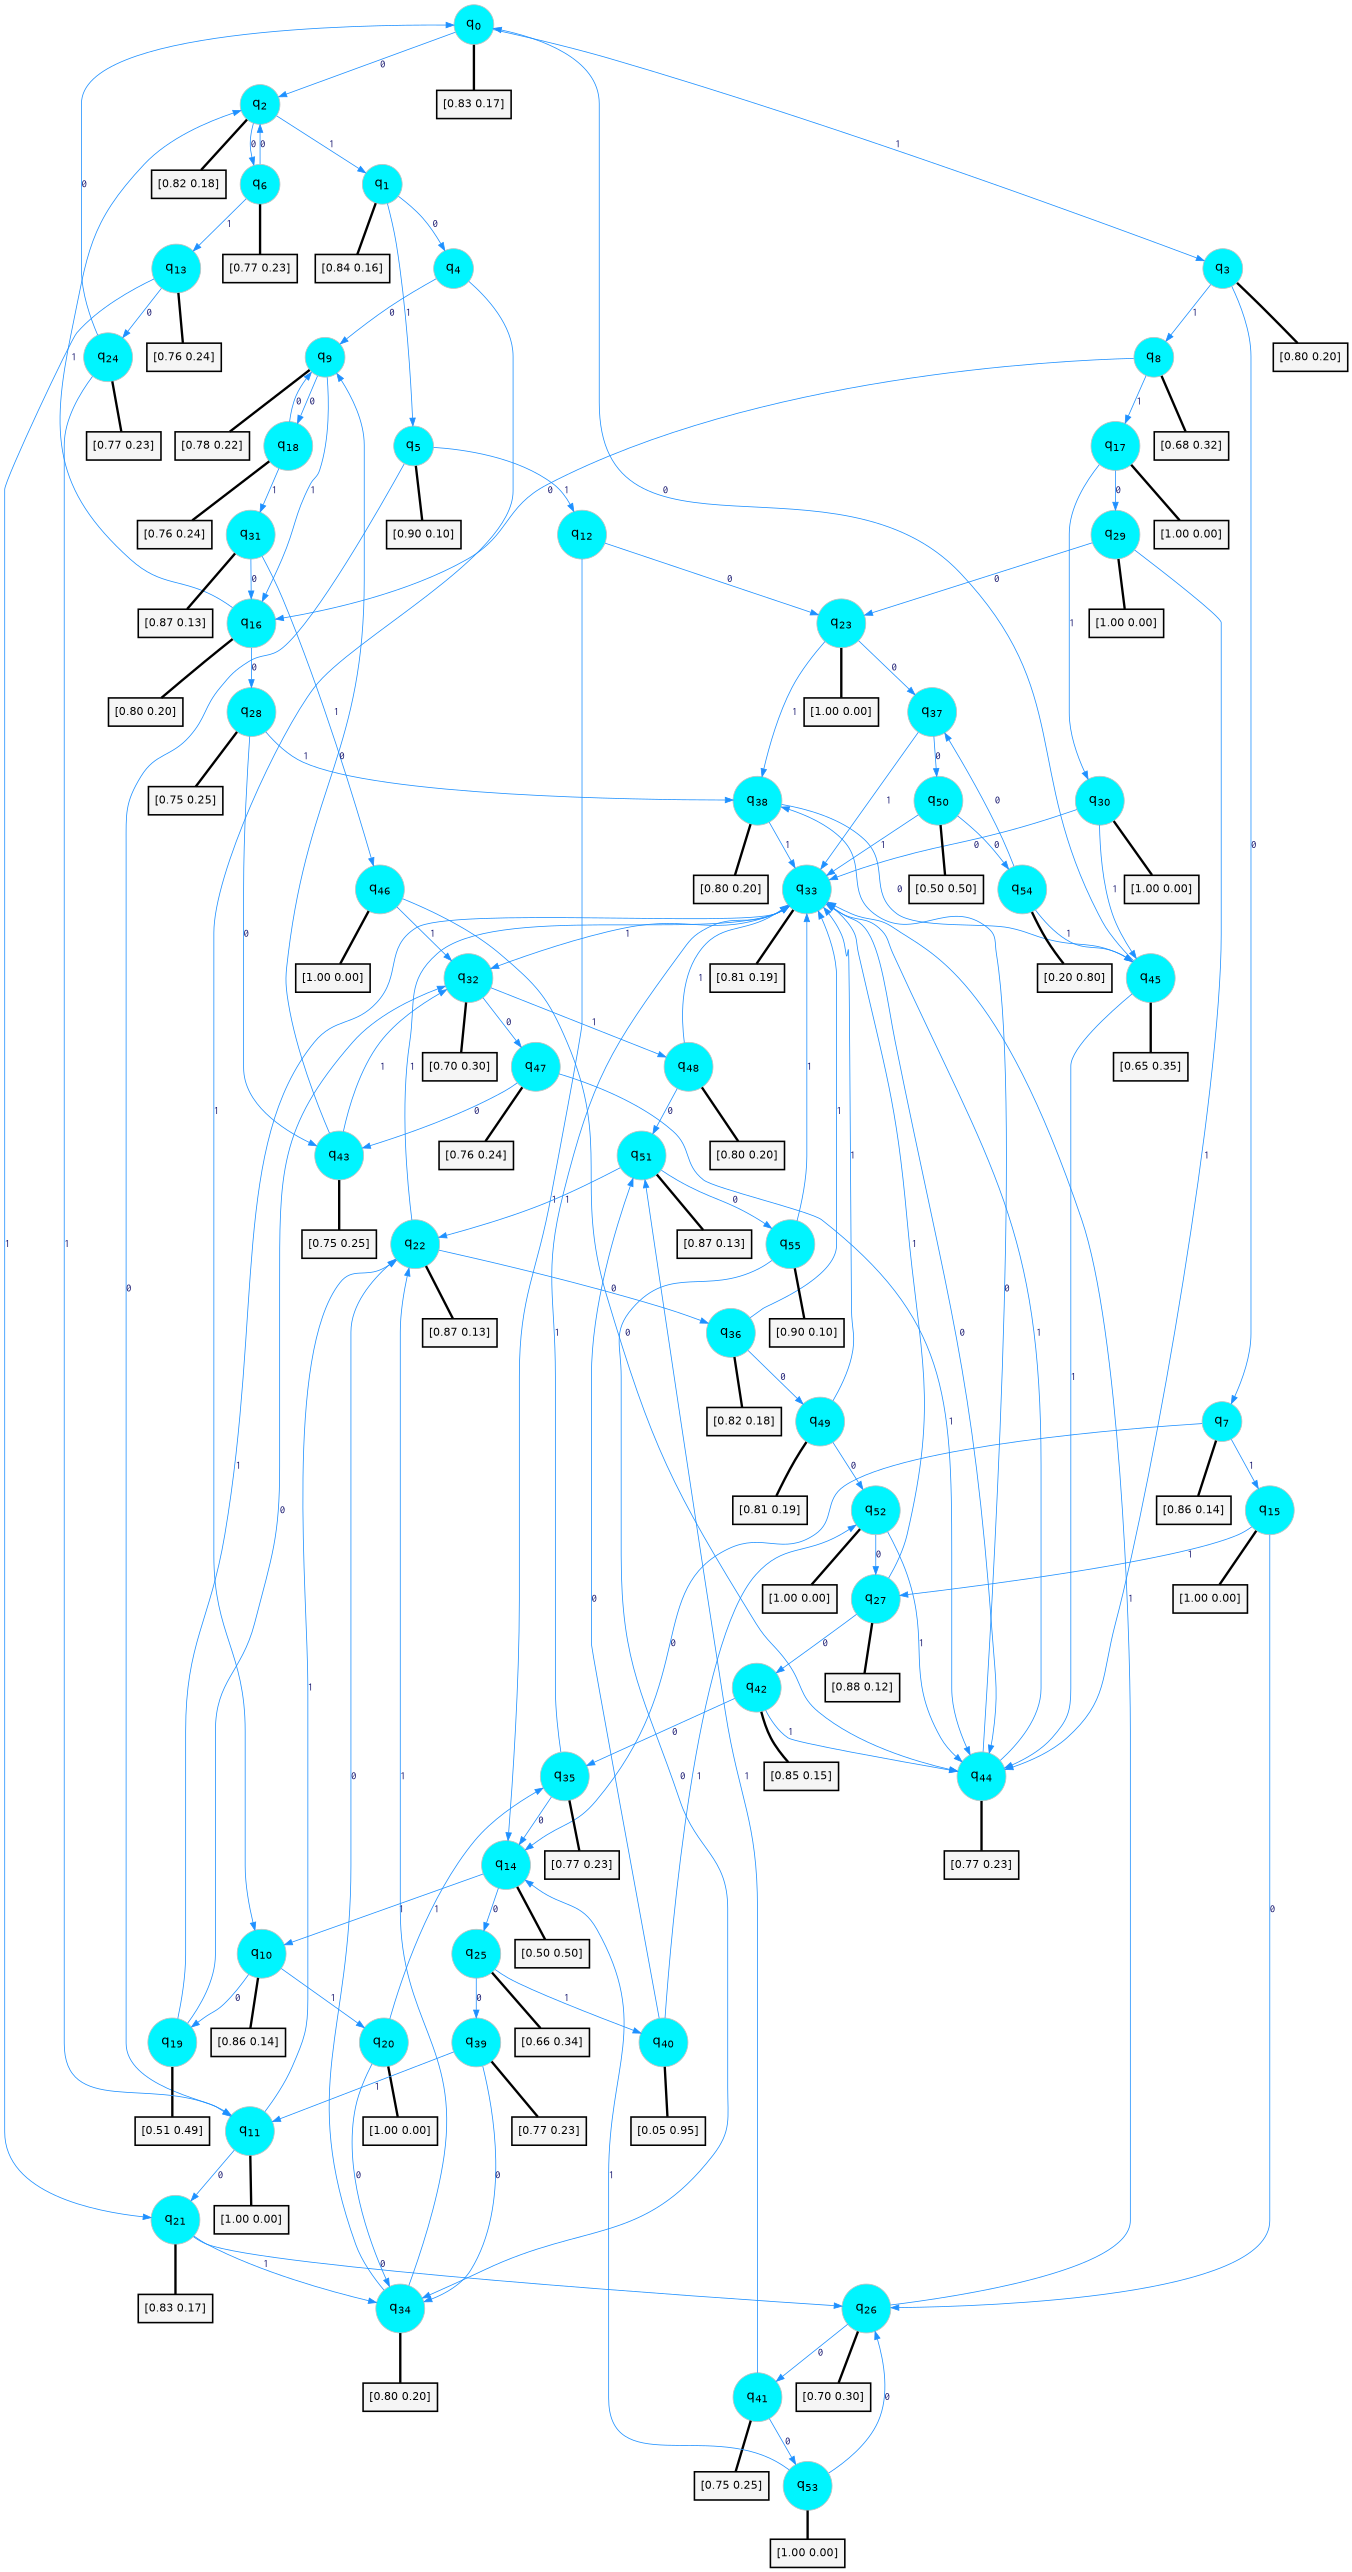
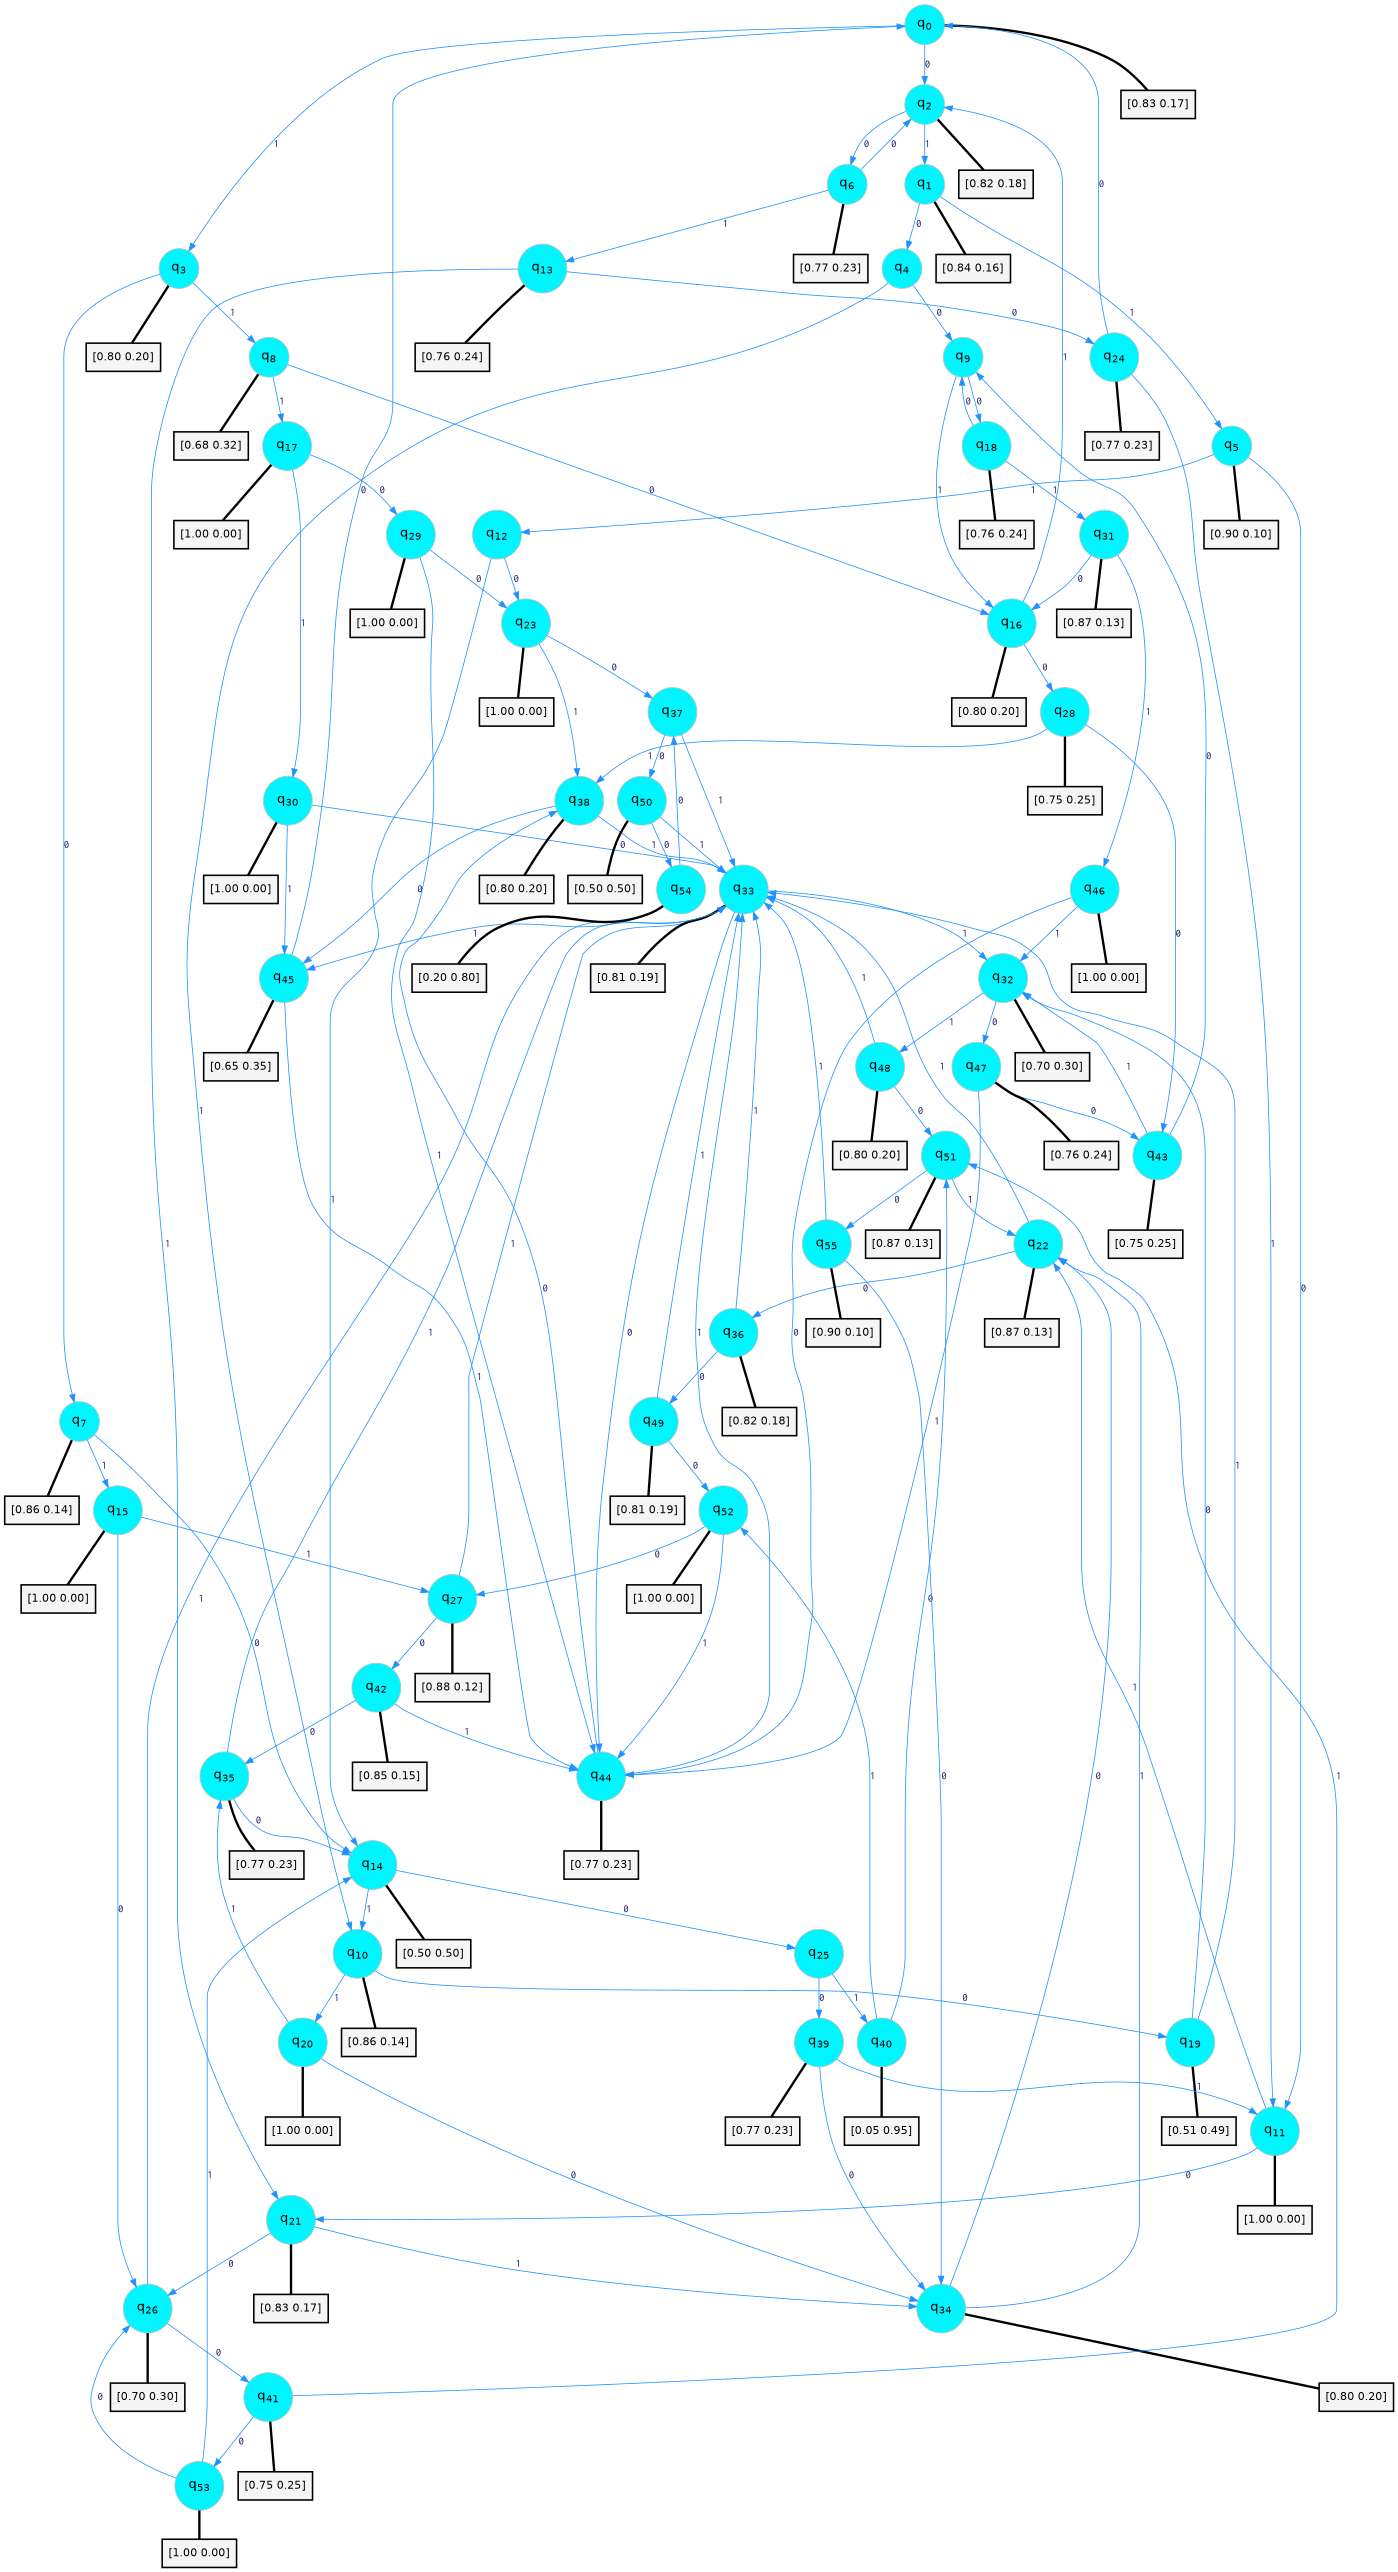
node "[0.78 0.22]": removed
node "[0.66 0.34]": removed
